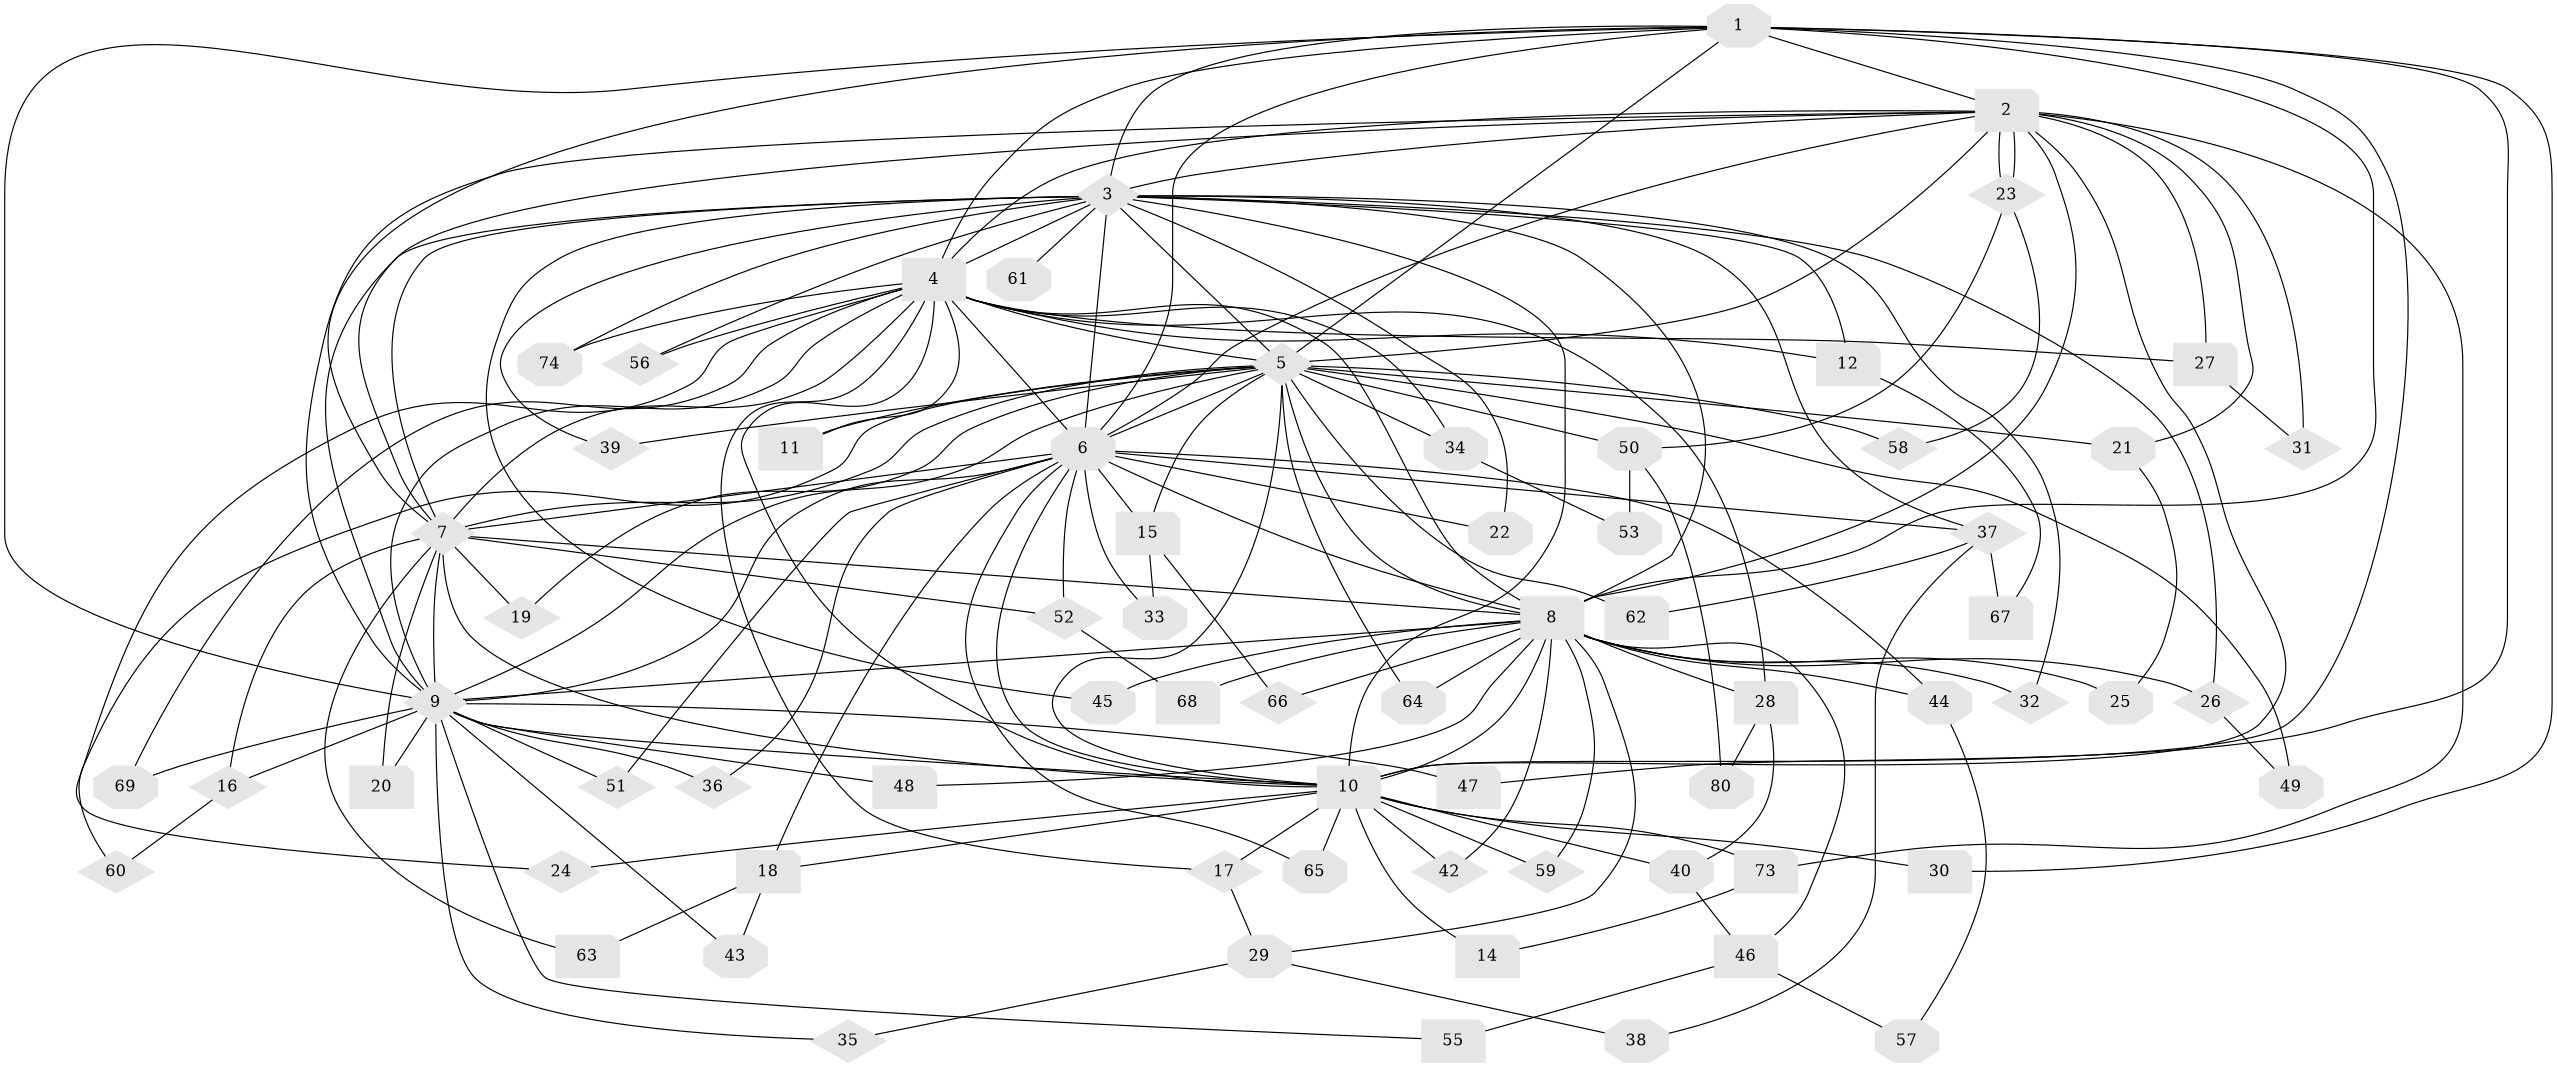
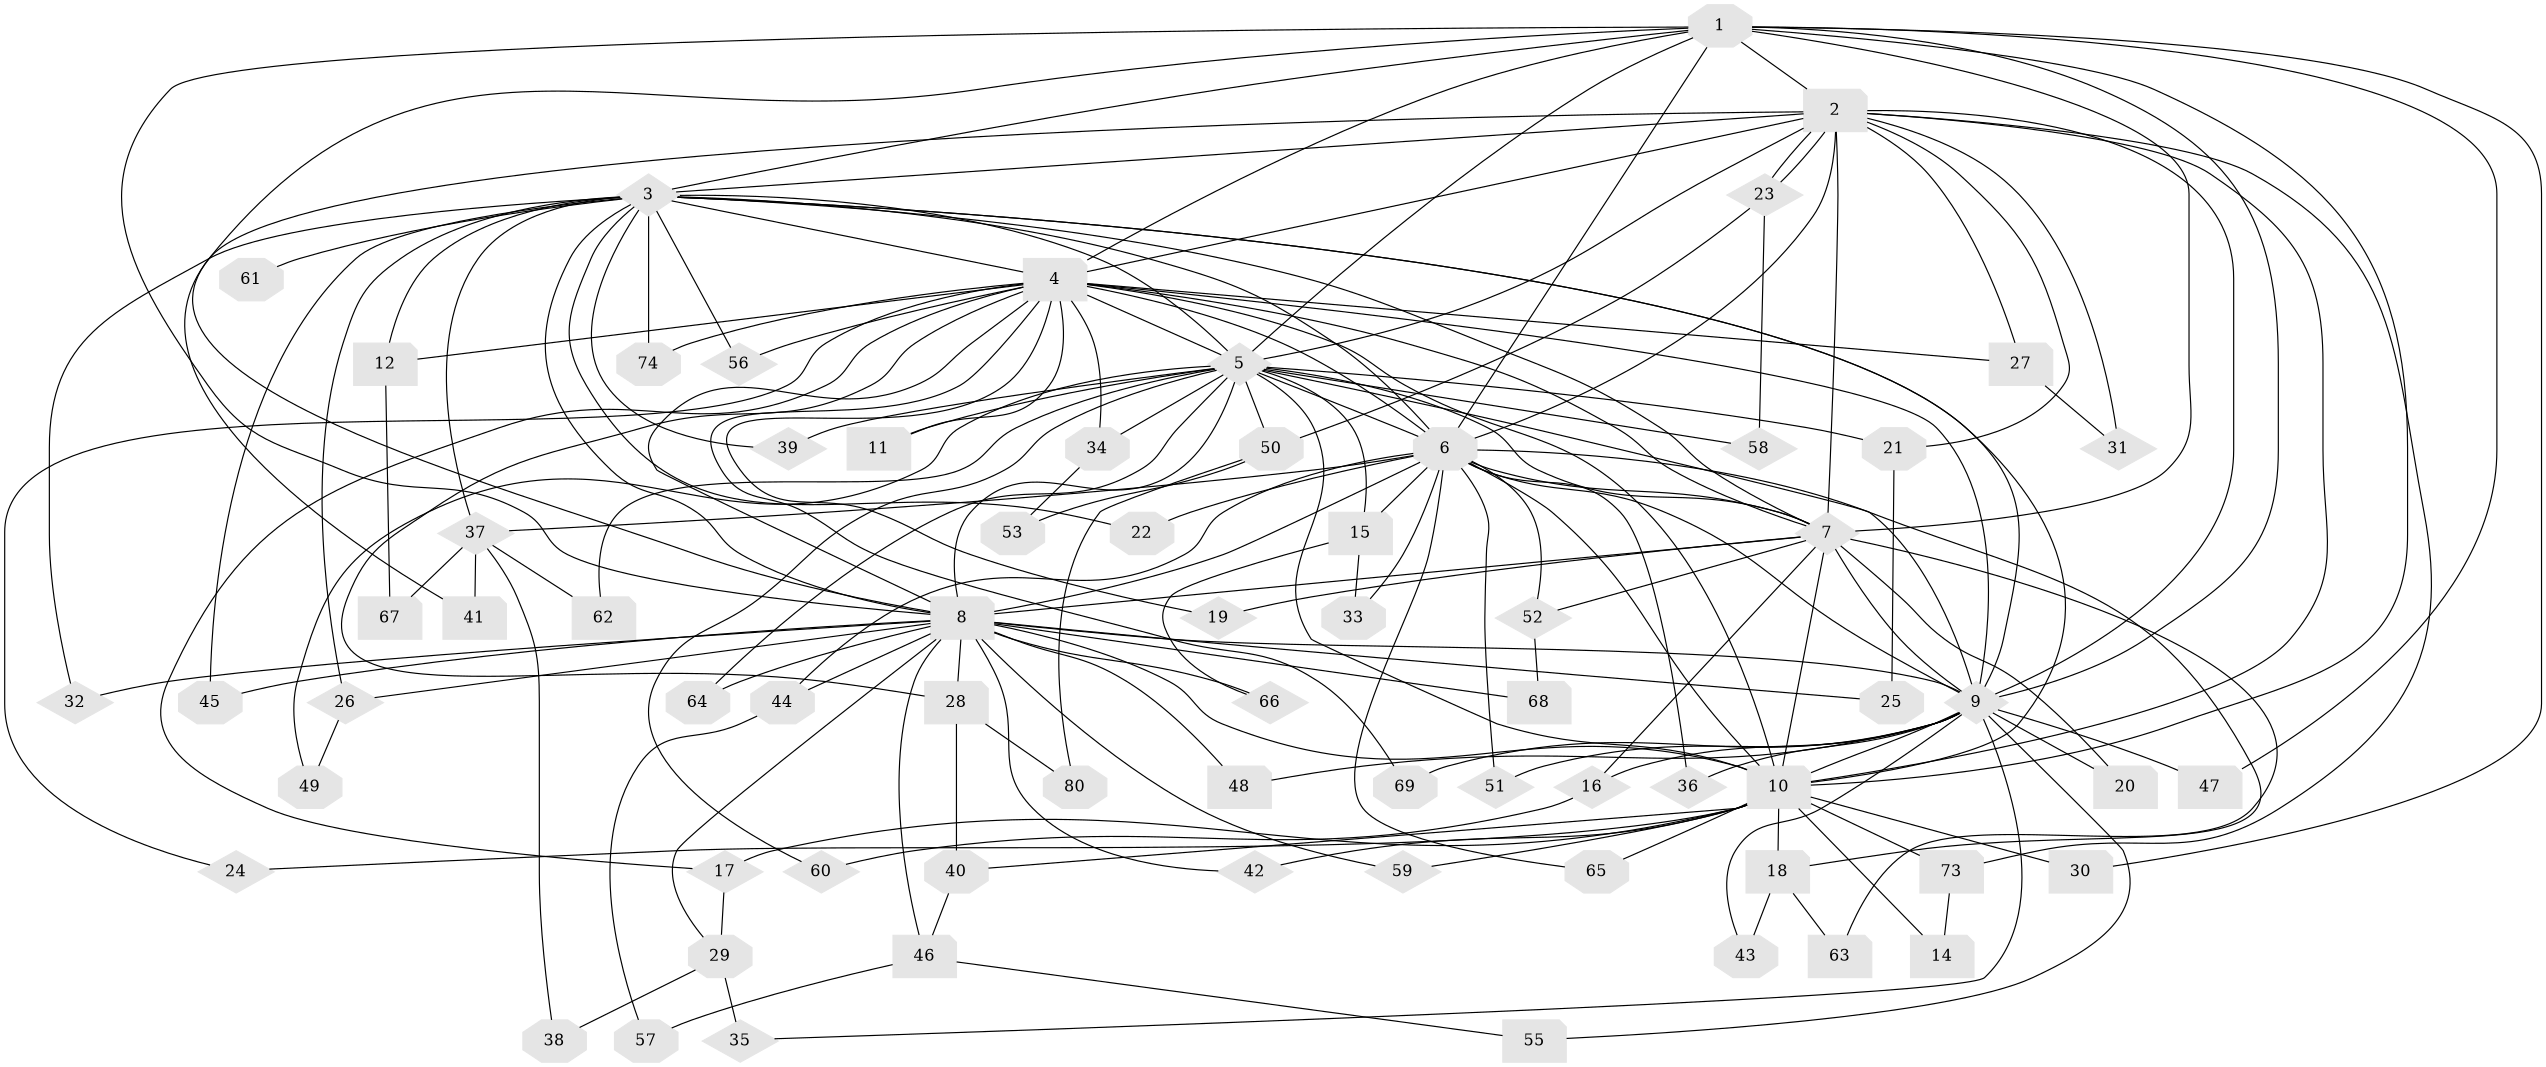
edge "5" -- "19": now "4" -- "19"
node "41": added
